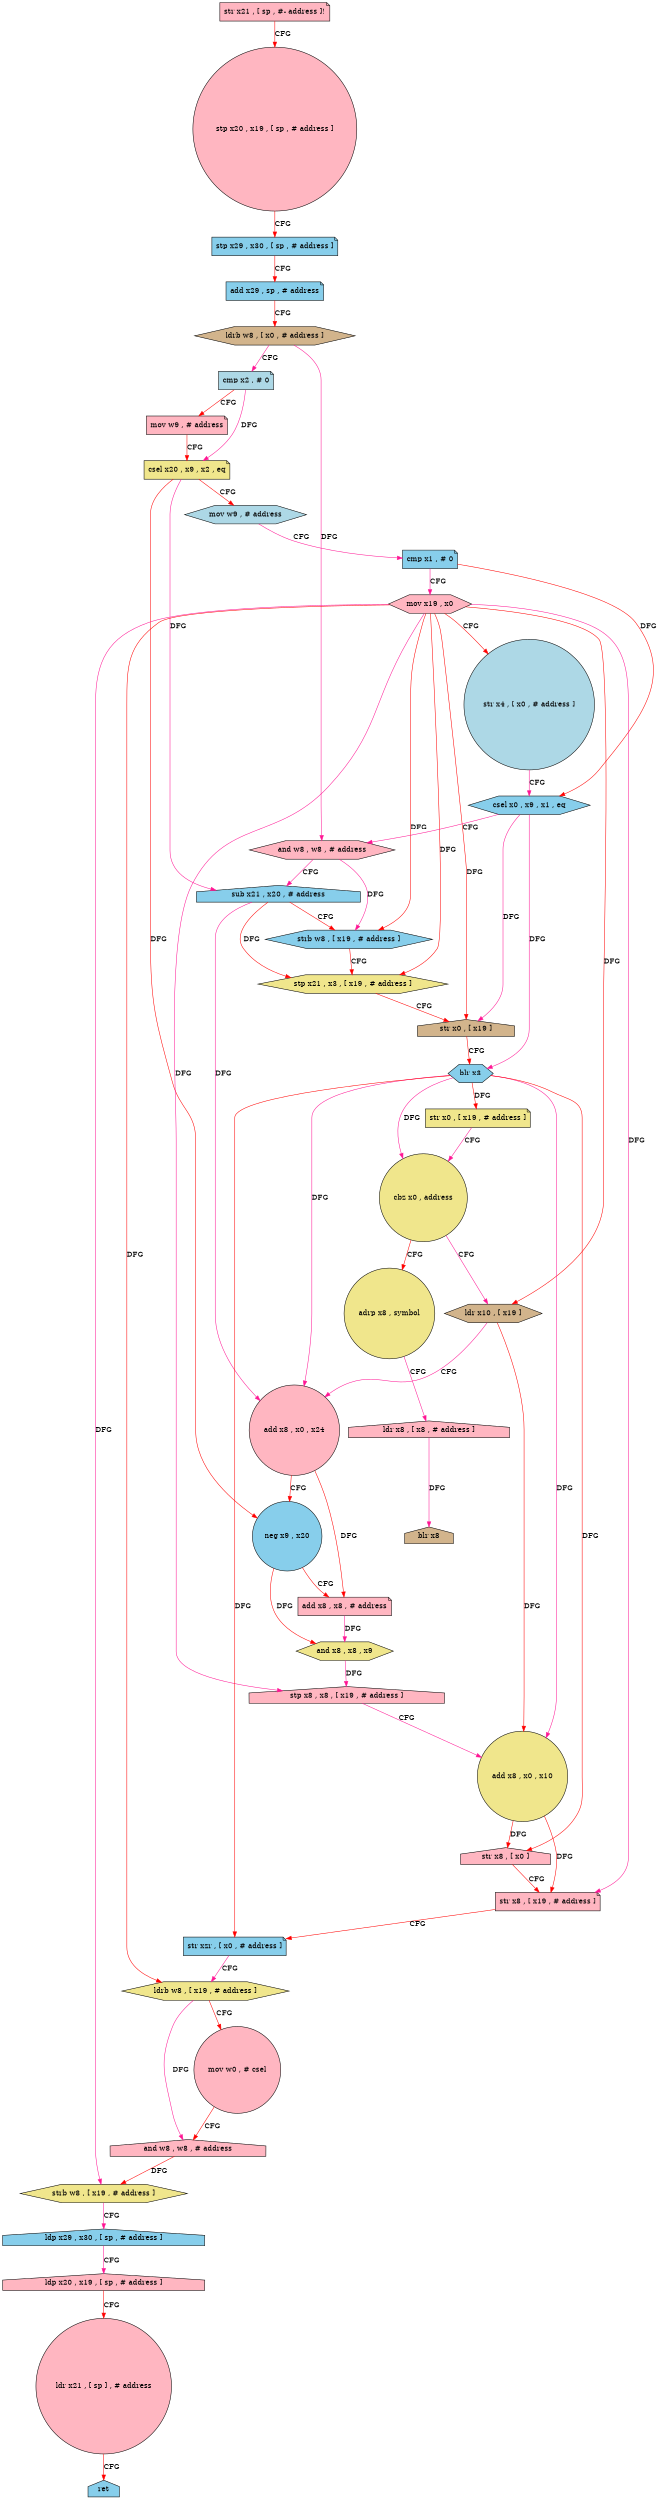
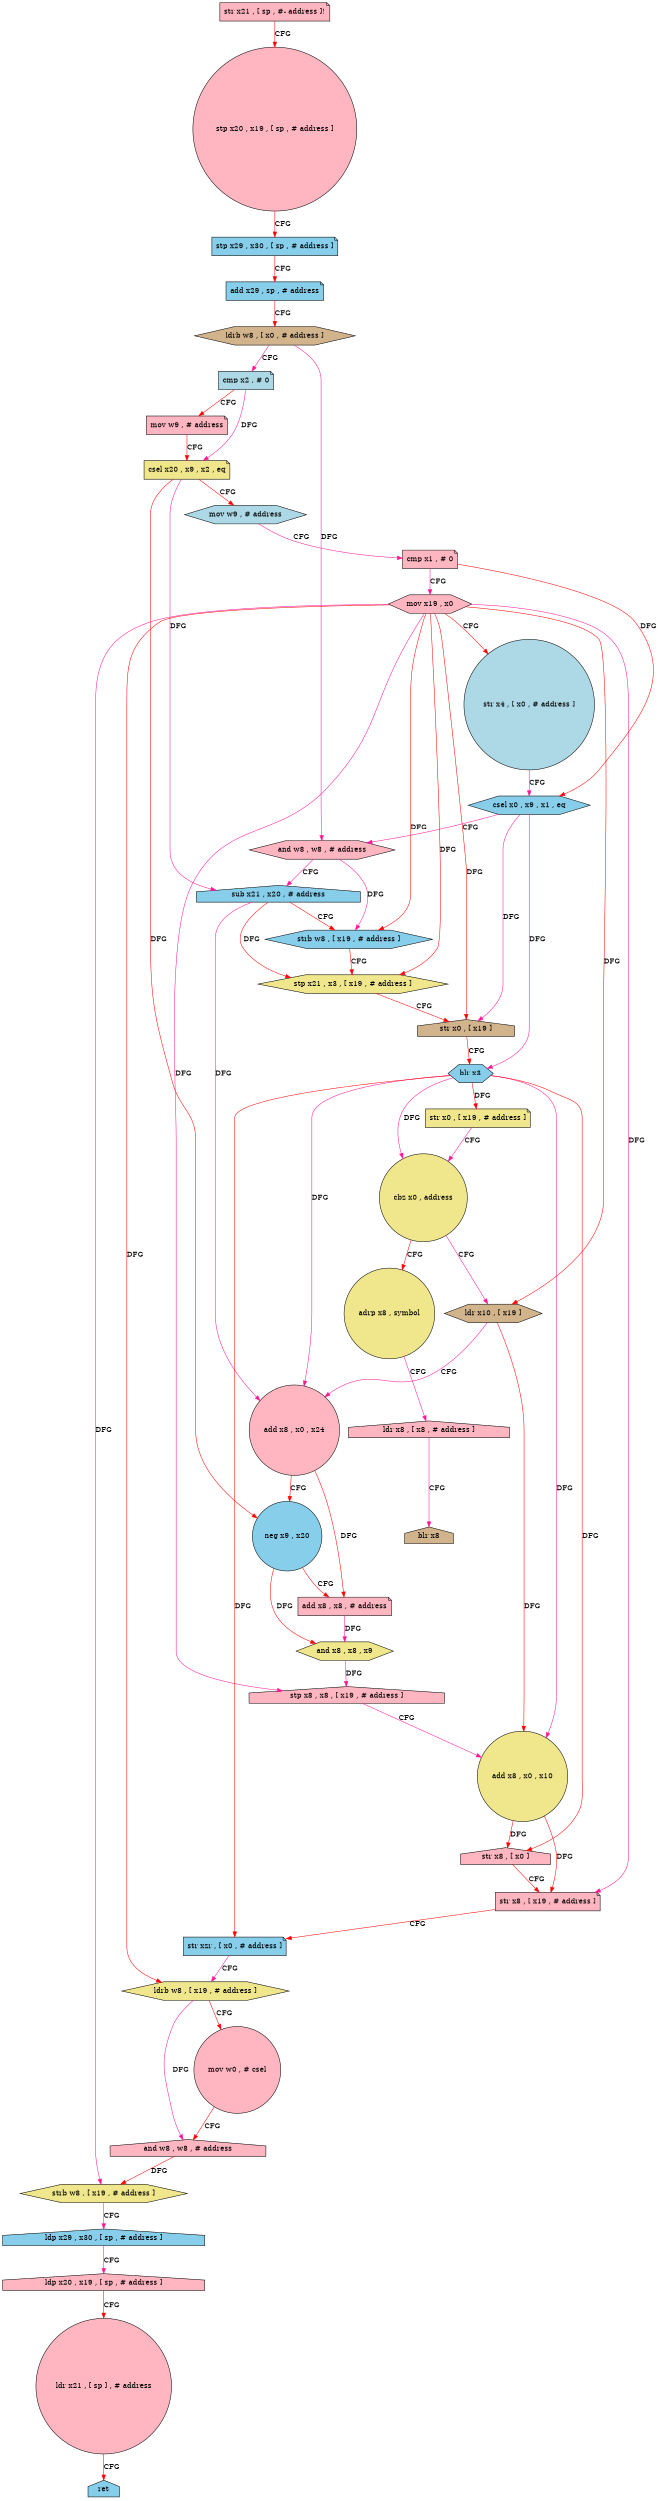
node "cmp x1 , # 0": fillcolor skyblue -> lightpink
edge "ldr x8 , [ x8 , # address ]" -> "blr x8": label "DFG" -> "CFG"
